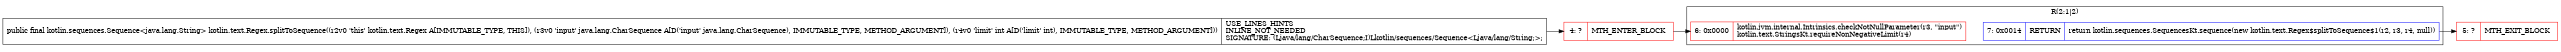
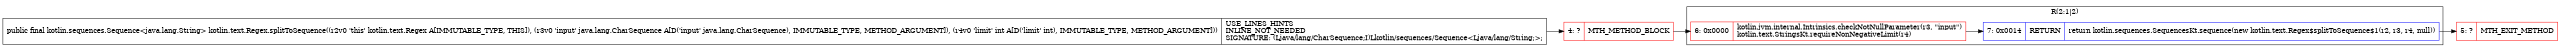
node "4: ?": text "MTH_ENTER_BLOCK" -> "MTH_METHOD_BLOCK"
edge "6: 0x0000" -> "7: 0x0014": added
node "5: ?": text "MTH_EXIT_BLOCK" -> "MTH_EXIT_METHOD"
